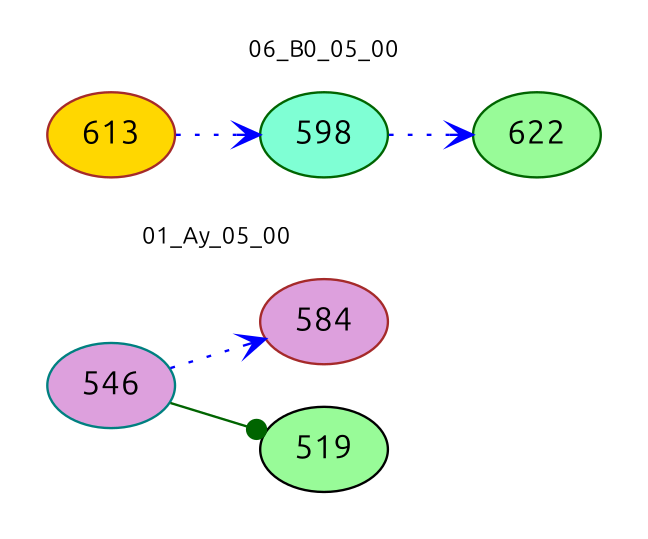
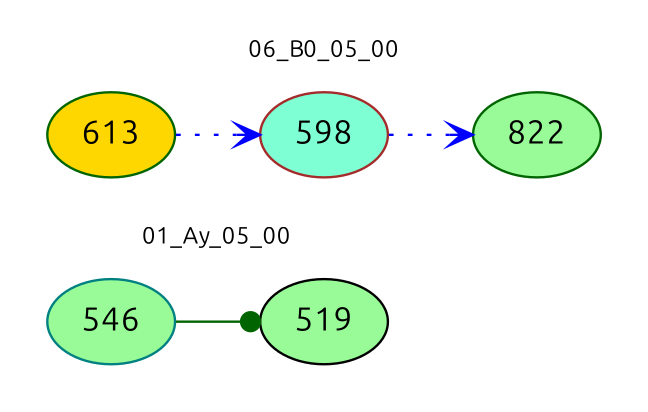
node "613": color brown -> darkgreen
node "598": color darkgreen -> brown
node "622": label "622" -> "822"
node "584": removed
node "546": fillcolor plum -> palegreen
